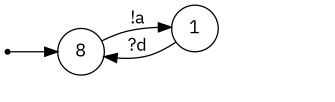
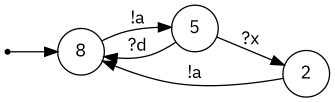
node "1": label "1" -> "5"
node "2": added
